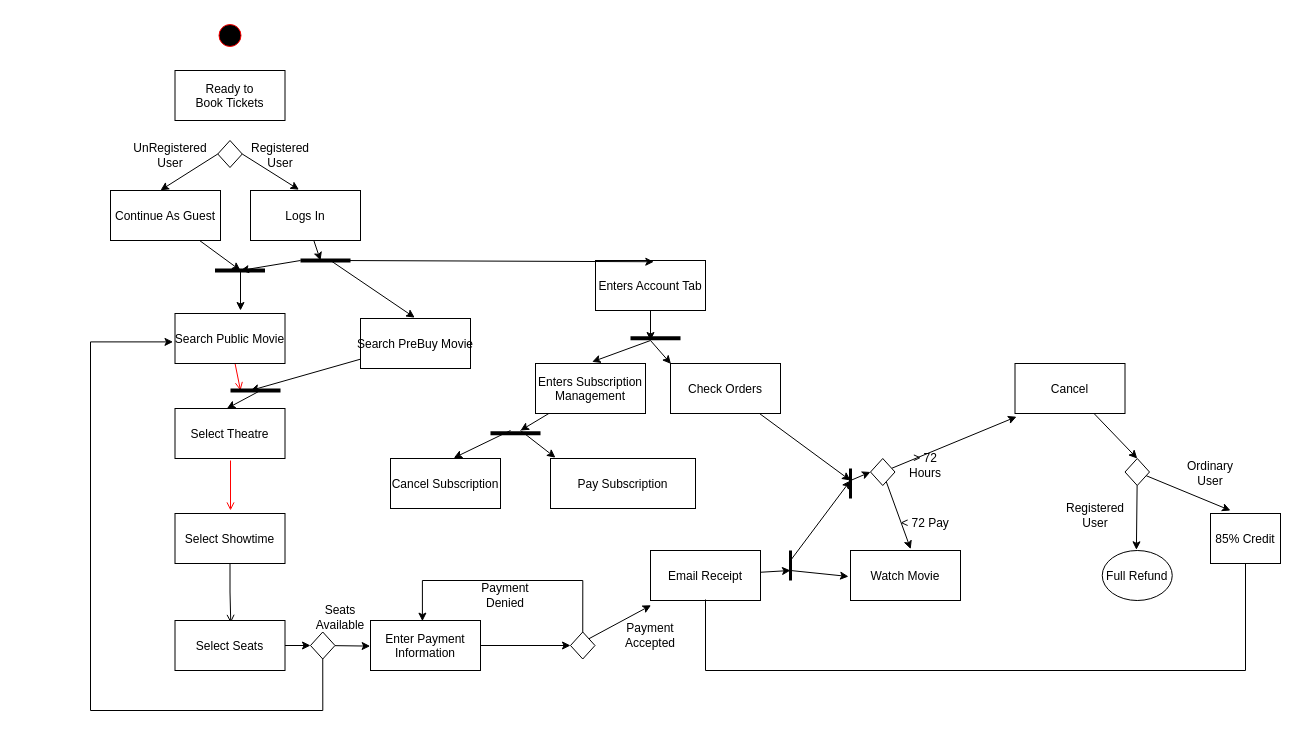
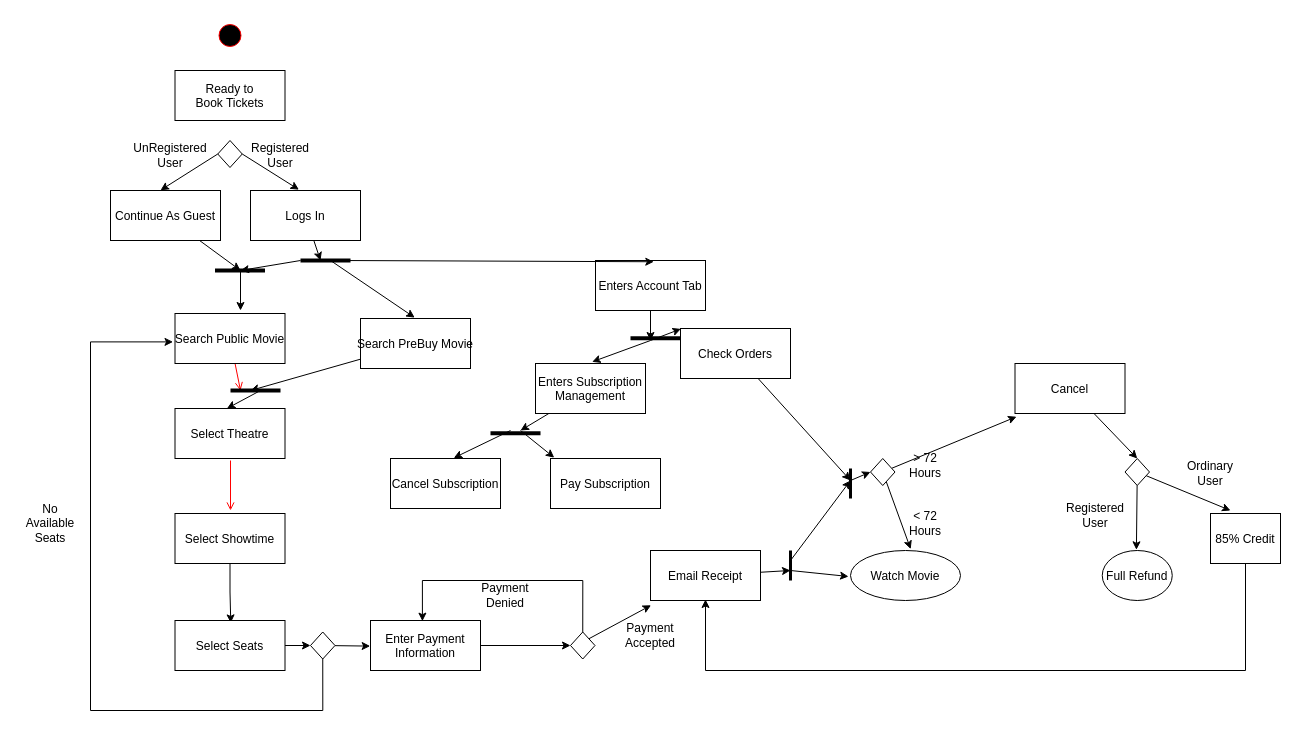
node "Check Orders": moved (726, 389) -> (736, 354)
node "Pay Subscription": size 145x50 -> 110x50
node "No Available Seats": added
node "< 72 Pay": label "< 72 Pay" -> "< 72 Hours"
node "Watch Movie": shape rectangle -> ellipse
edge "85% Credit" -- "Email Receipt": arrowhead none -> classic
edge "Select Showtime" -> "Select Seats": arrowhead open -> classic
node "Seats Available": removed
